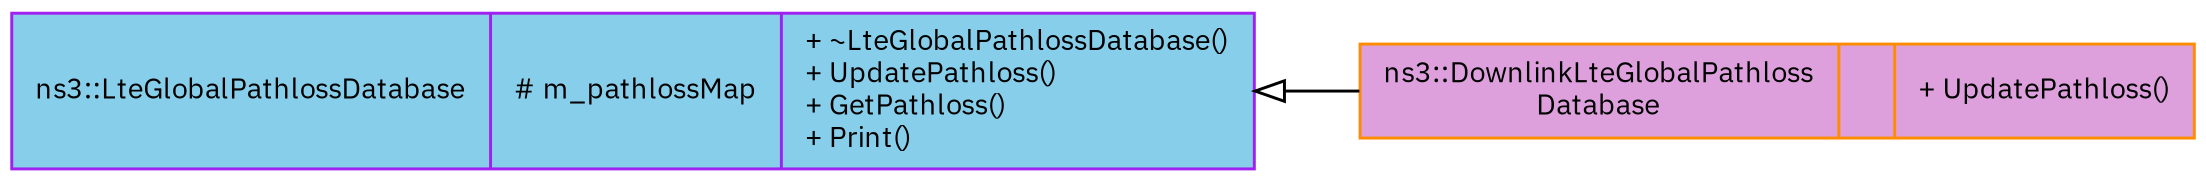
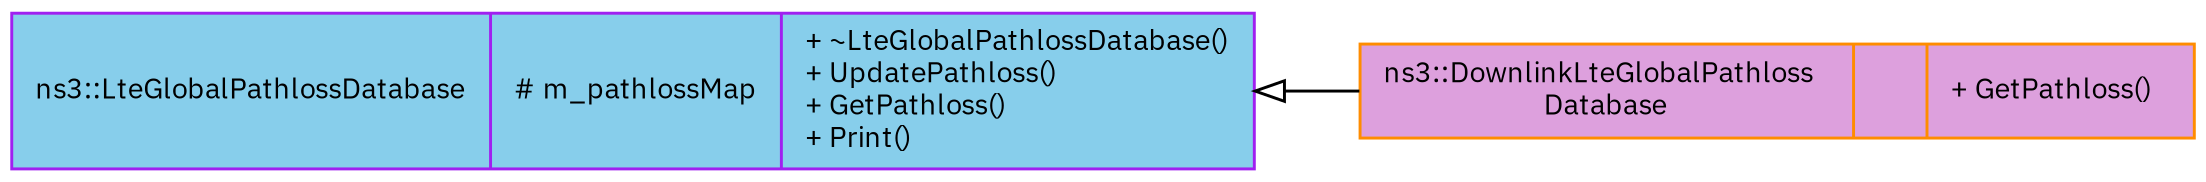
node "ns3::DownlinkLteGlobalPathloss": text "+ UpdatePathloss()" -> "+ GetPathloss()"
